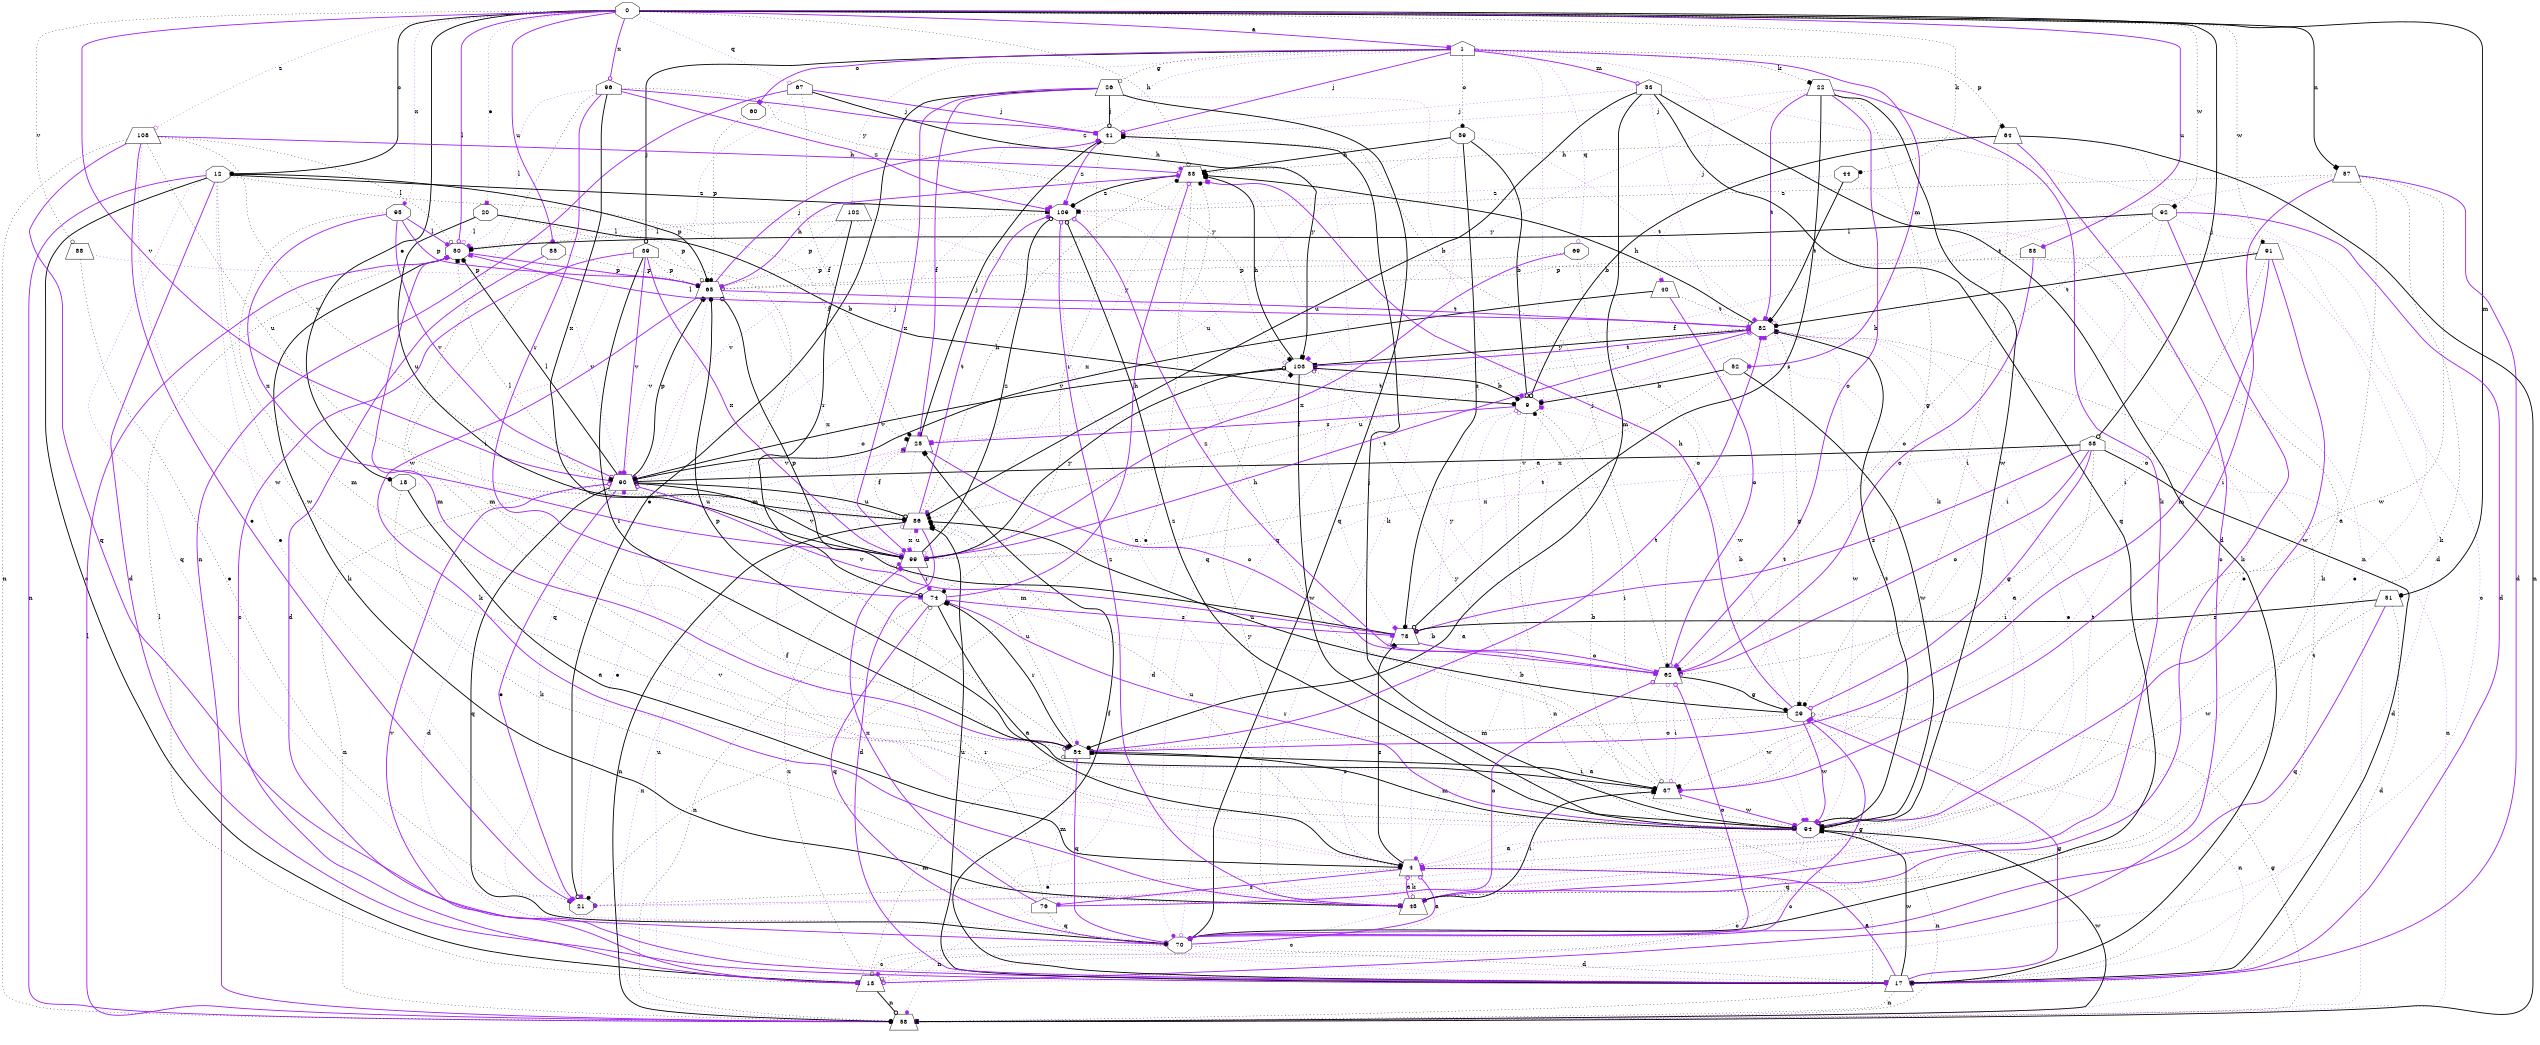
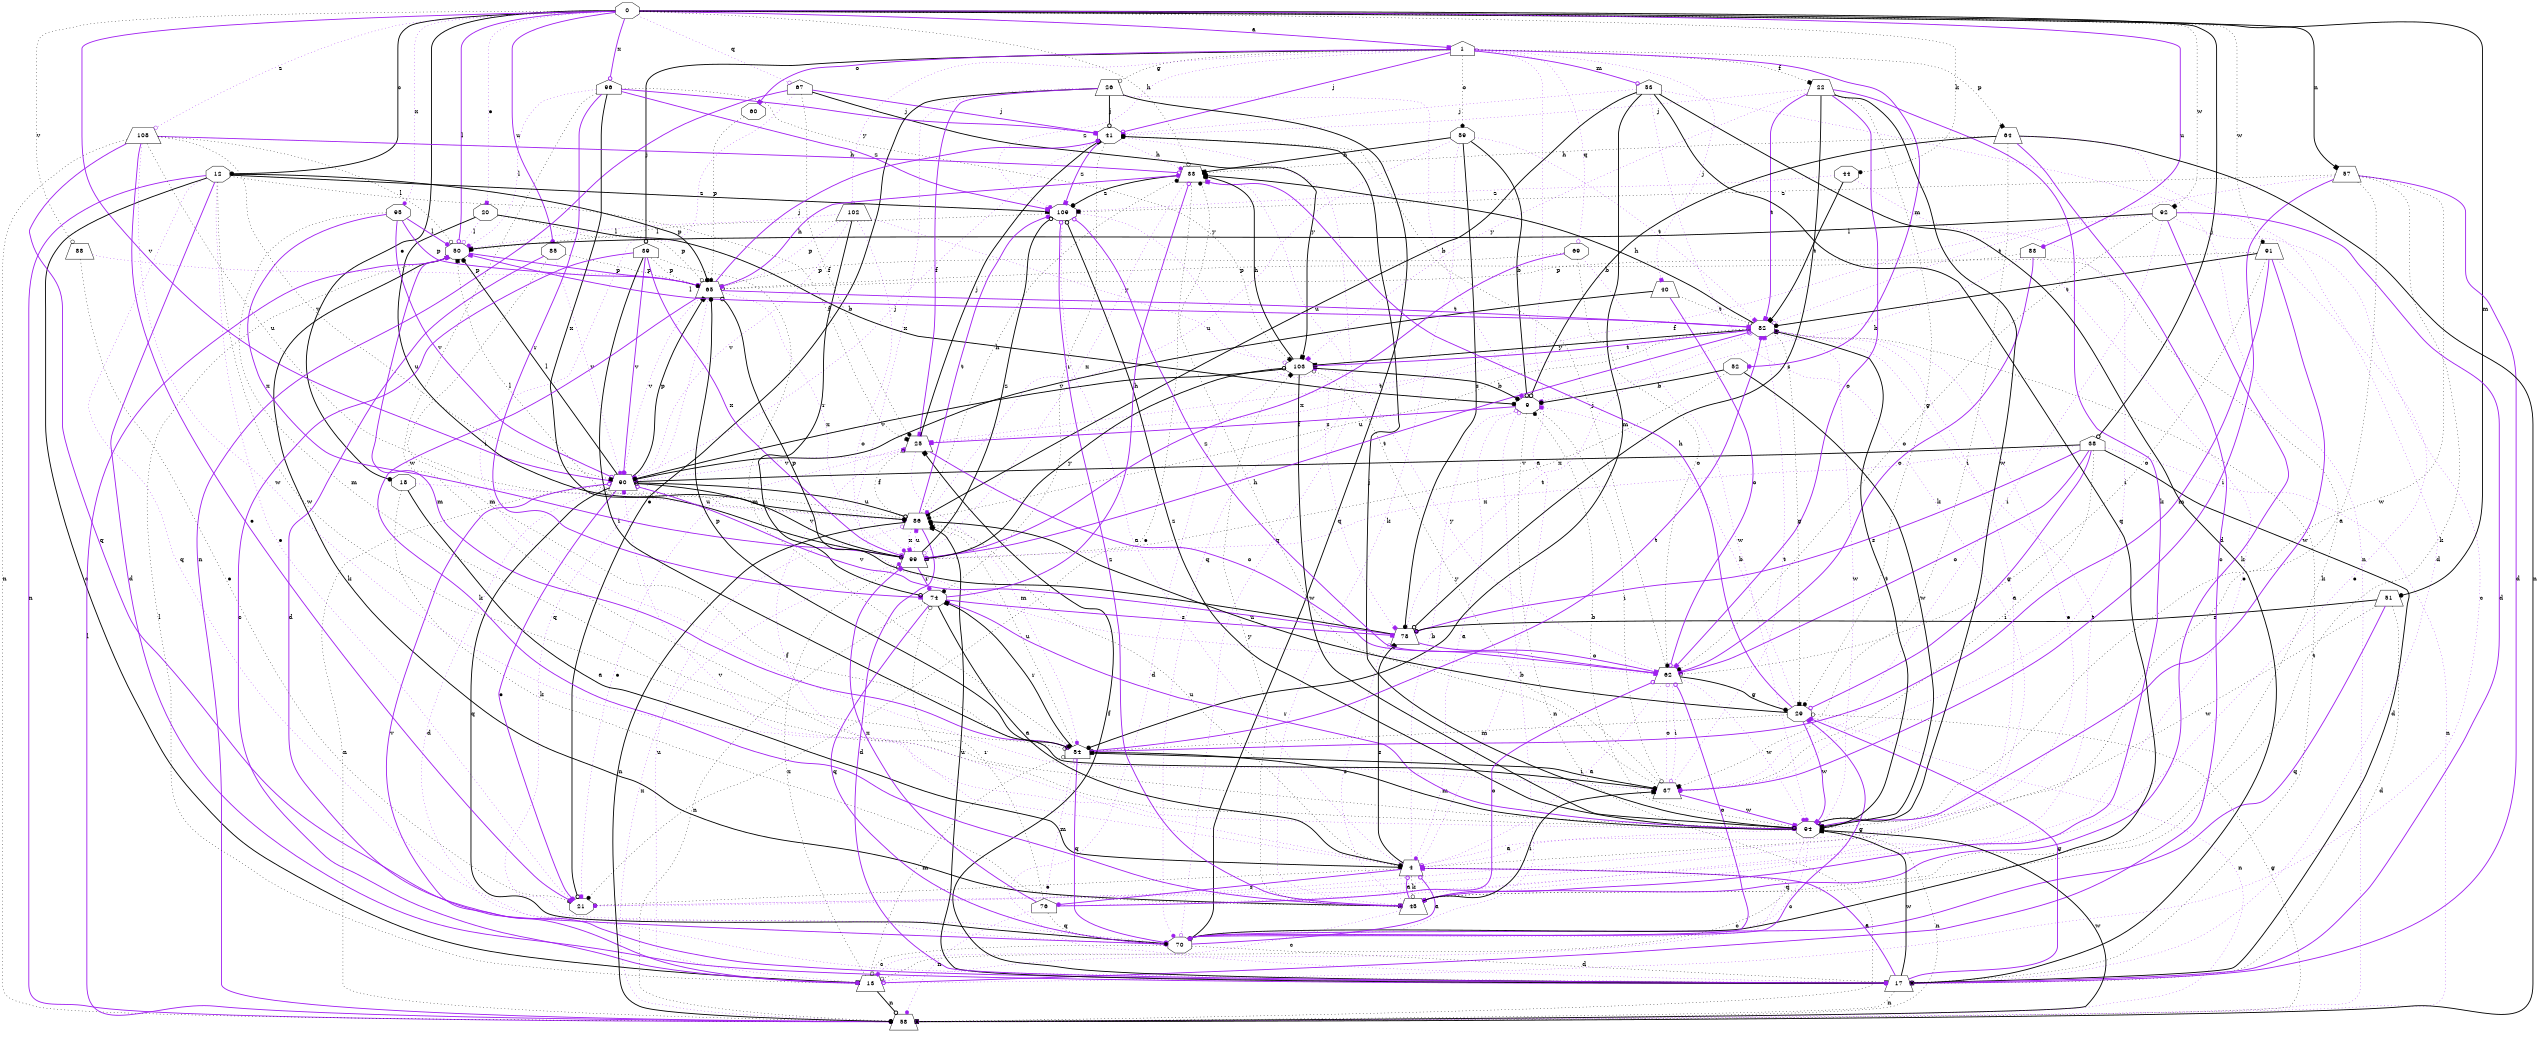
edge "1" -> "22": label "k" -> "f"
edge "26" -> "99": style bold -> dotted
